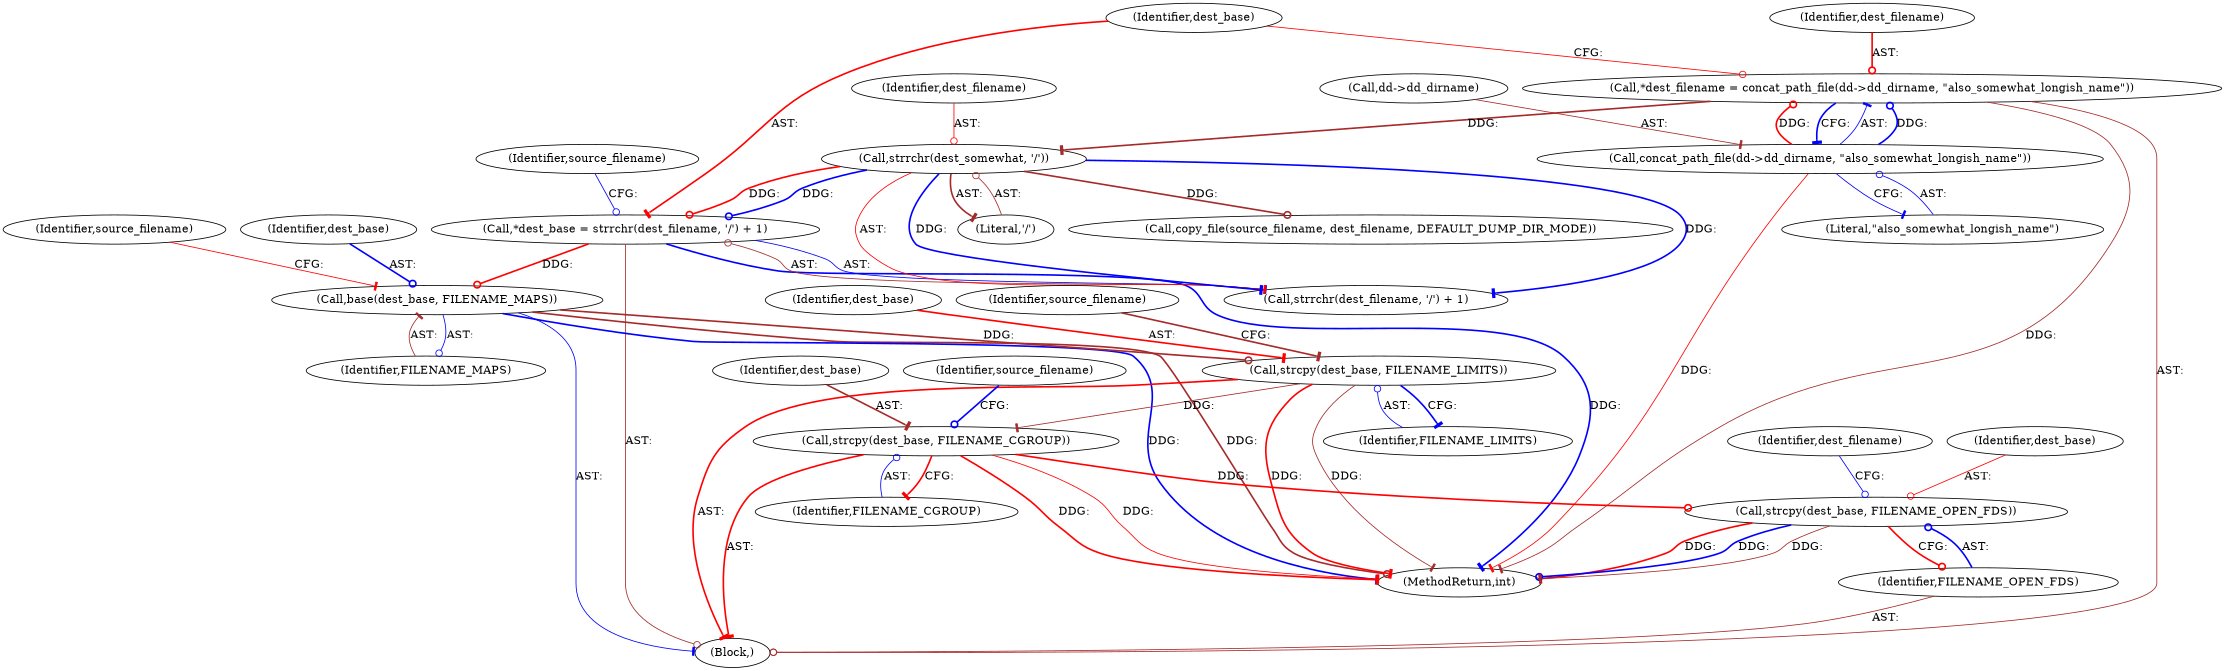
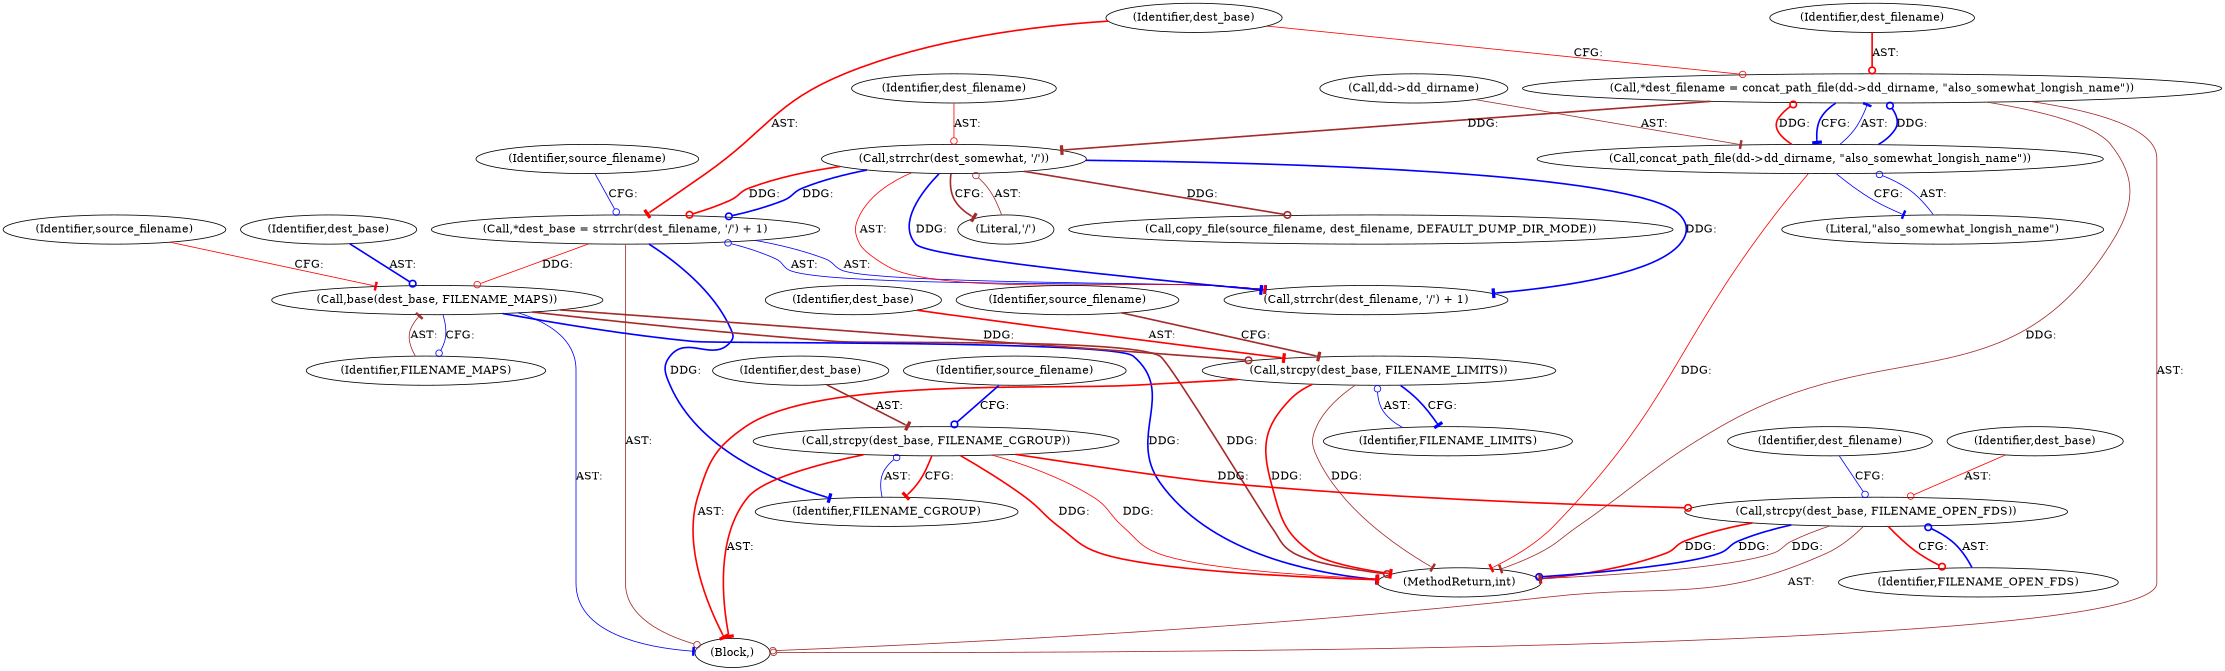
edge "(Call,strrchr(dest_somewhat, '/'))" -> "(Literal,'/')": label "AST: " -> "CFG: "
edge "(Call,*dest_base = strrchr(dest_filename, '/') + 1)" -> "(Call,base(dest_base, FILENAME_MAPS))": style bold -> solid
edge "(Call,strrchr(dest_filename, '/') + 1)" -> "(Call,*dest_base = strrchr(dest_filename, '/') + 1)": color brown -> blue
edge "(Call,*dest_base = strrchr(dest_filename, '/') + 1)" -> "(MethodReturn,int)": now "(Call,*dest_base = strrchr(dest_filename, '/') + 1)" -> "(Identifier,FILENAME_CGROUP)"
edge "(Call,base(dest_base, FILENAME_MAPS))" -> "(Identifier,FILENAME_MAPS)": label "AST: " -> "CFG: "
edge "(Call,strcpy(dest_base, FILENAME_LIMITS))" -> "(Call,strcpy(dest_base, FILENAME_CGROUP))": removed, label "DDG:"
edge "(Identifier,FILENAME_OPEN_FDS)" -> "(Block,)": now "(Call,strcpy(dest_base, FILENAME_OPEN_FDS))" -> "(Block,)"
